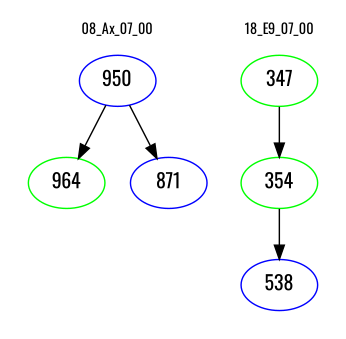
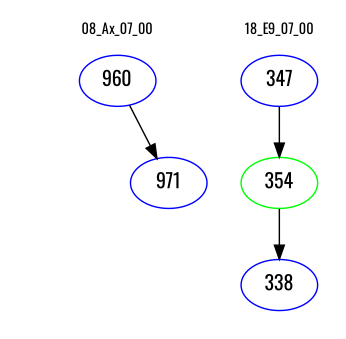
node "950": label "950" -> "960"
node "347": color green -> blue
node "964": removed
node "871": label "871" -> "971"
node "538": label "538" -> "338"
